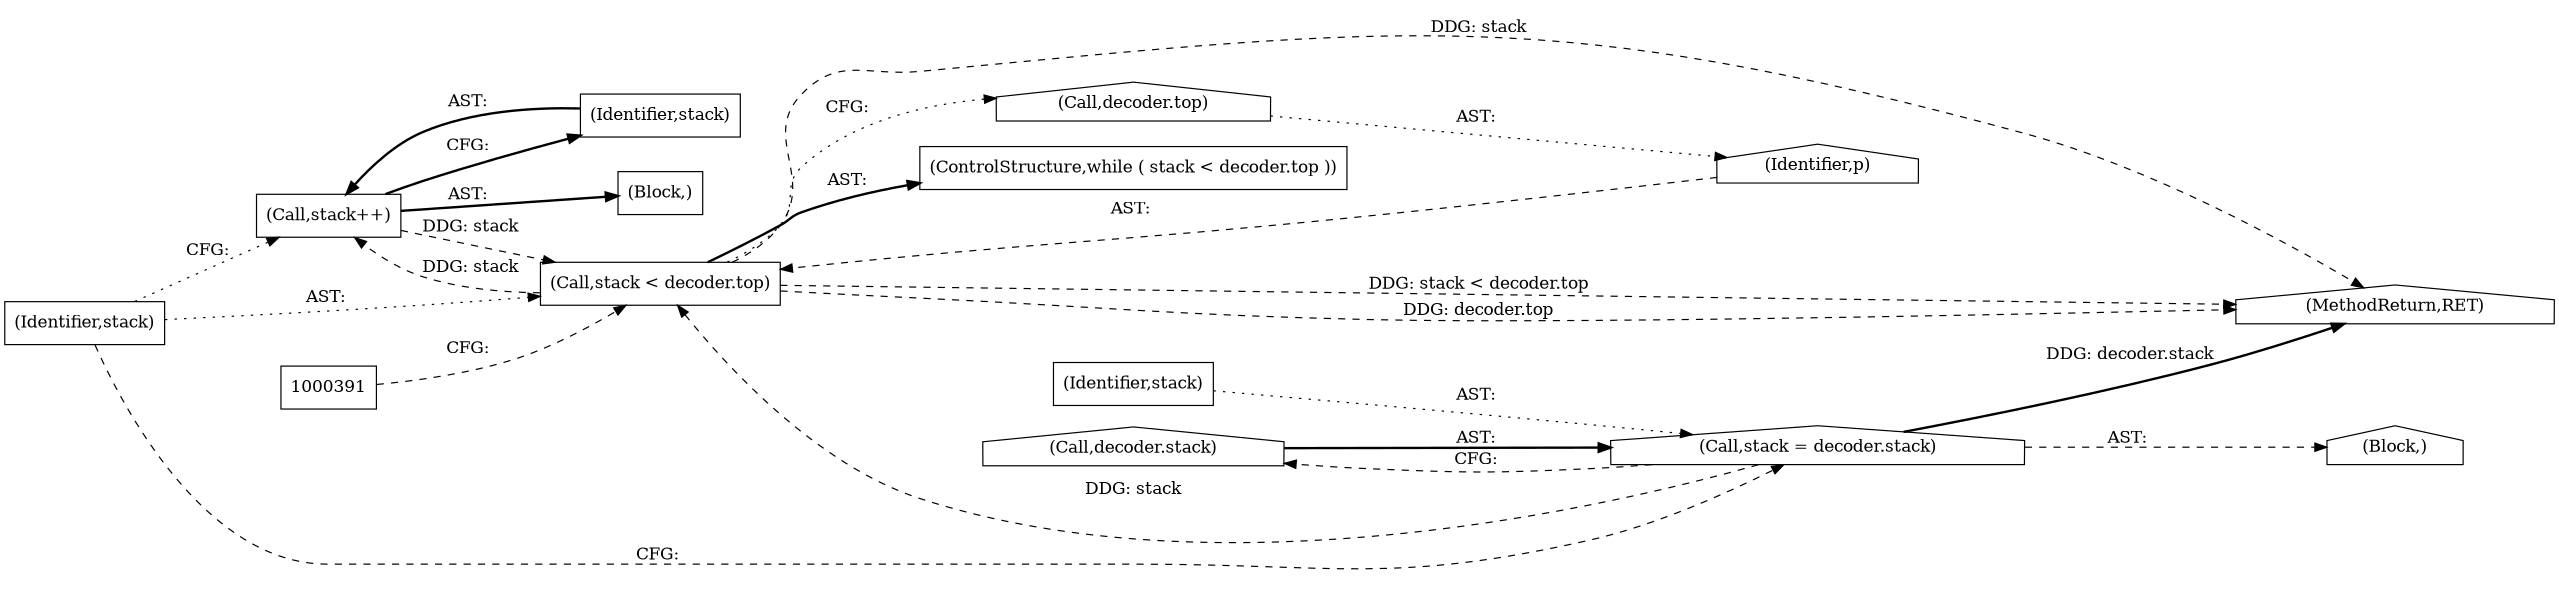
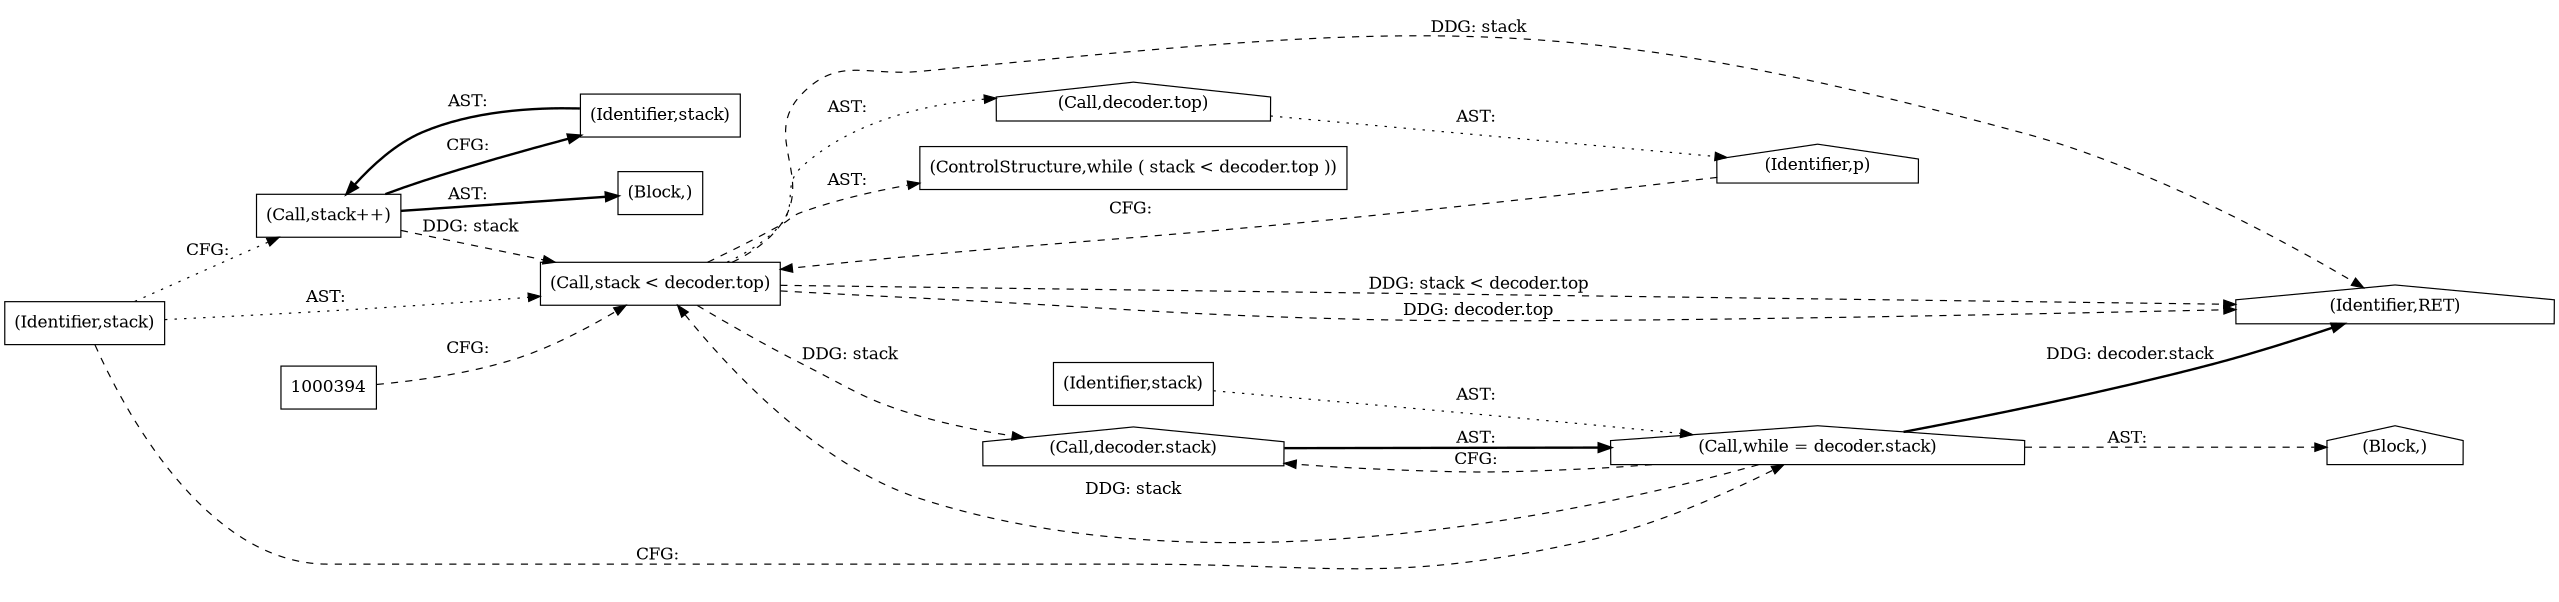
edge "(Call,stack < decoder.top)" -> "(Call,decoder.top)": label "CFG: " -> "AST: "
edge "(Identifier,p)" -> "(Call,stack < decoder.top)": label "AST: " -> "CFG: "
edge "(Call,stack < decoder.top)" -> "(ControlStructure,while ( stack < decoder.top ))": style bold -> dashed
edge "(Call,stack < decoder.top)" -> "(Call,stack++)": now "(Call,stack < decoder.top)" -> "(Call,decoder.stack)"
node "(MethodReturn,RET)": label "(MethodReturn,RET)" -> "(Identifier,RET)"
node "1000391": label "1000391" -> "1000394"
node "(Call,stack = decoder.stack)": label "(Call,stack = decoder.stack)" -> "(Call,while = decoder.stack)"
